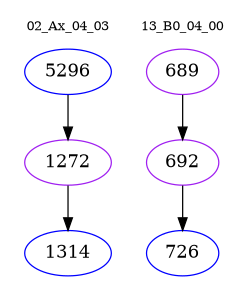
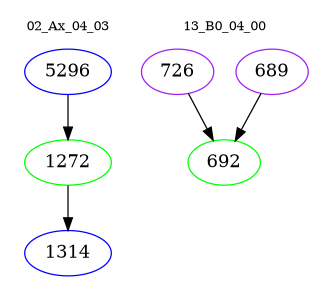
node "1272": color purple -> green
node "692": color purple -> green
edge "692" -> "726": reversed
node "726": color blue -> purple
